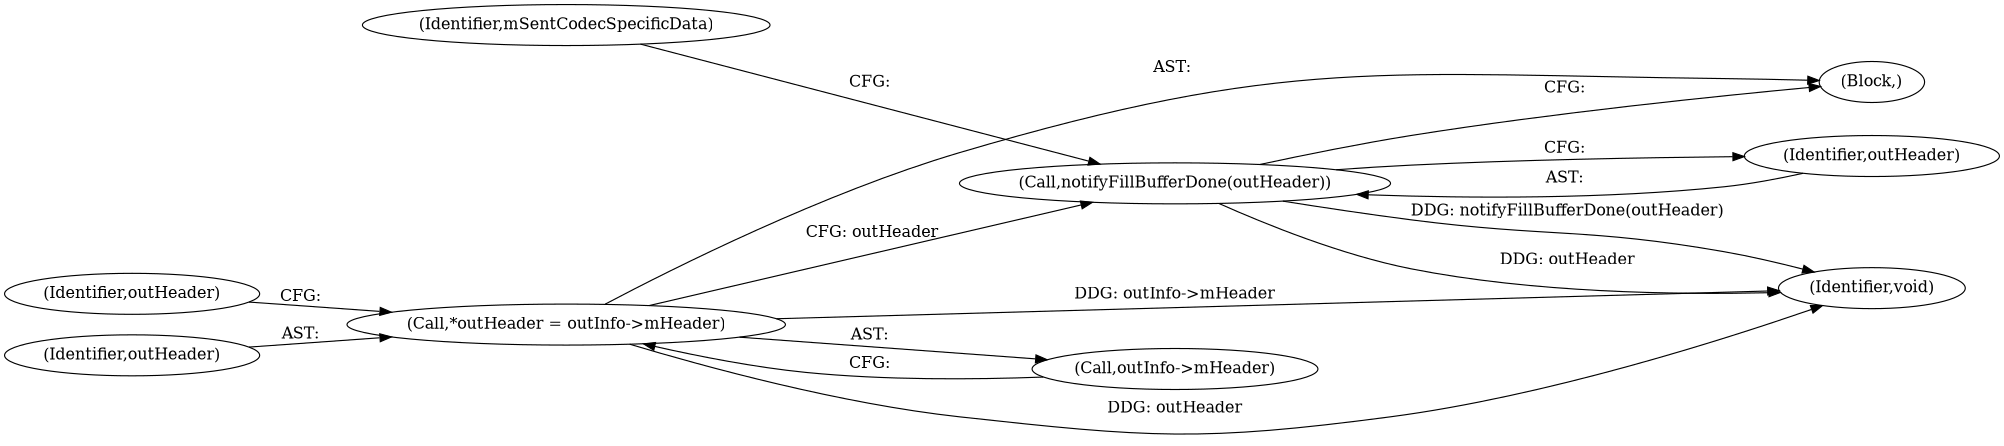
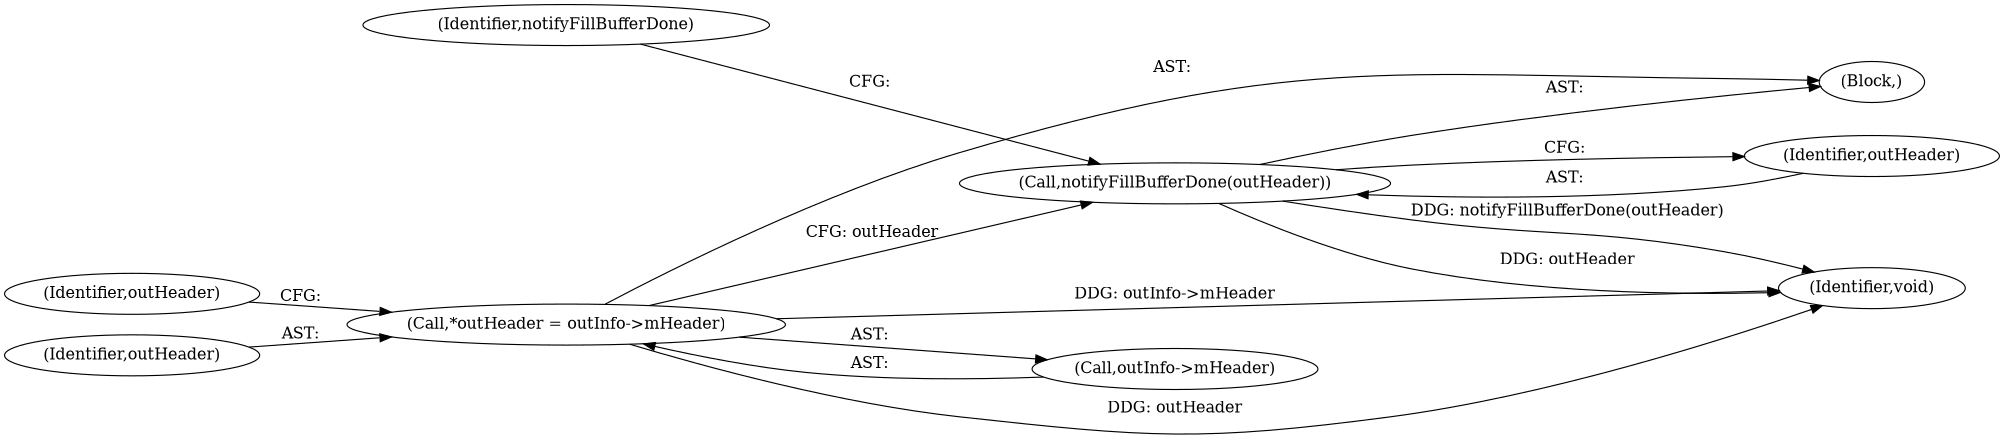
node "(Identifier,mSentCodecSpecificData)": label "(Identifier,mSentCodecSpecificData)" -> "(Identifier,notifyFillBufferDone)"
edge "(Call,notifyFillBufferDone(outHeader))" -> "(Block,)": label "CFG: " -> "AST: "
edge "(Call,outInfo->mHeader)" -> "(Call,*outHeader = outInfo->mHeader)": label "CFG: " -> "AST: "
